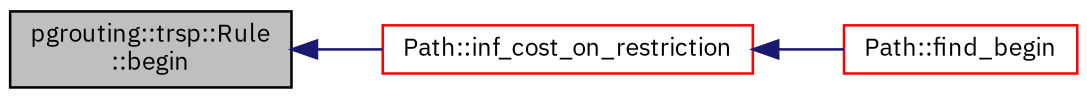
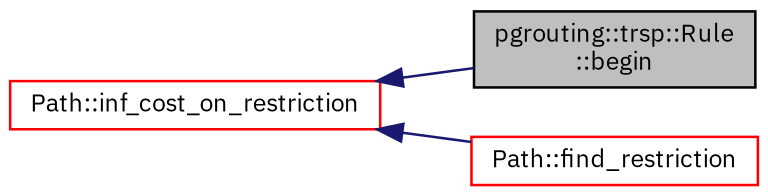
edge "Path::inf_cost_on_restriction" -> "pgrouting::trsp::Rule ::begin": reversed
node "Path::find_begin": label "Path::find_begin" -> "Path::find_restriction"
